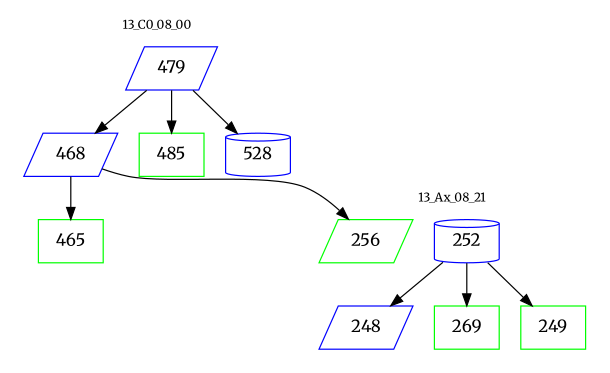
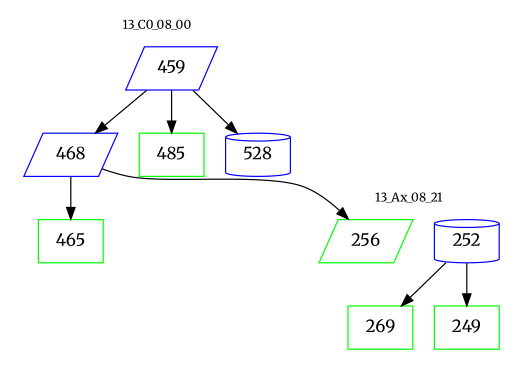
node "479": label "479" -> "459"
node "248": removed
